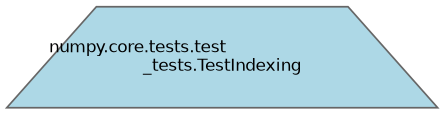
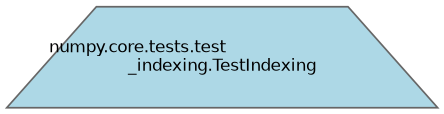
node "numpy.core.tests.test _tests.TestIndexing": label "numpy.core.tests.test _tests.TestIndexing" -> "numpy.core.tests.test _indexing.TestIndexing"
